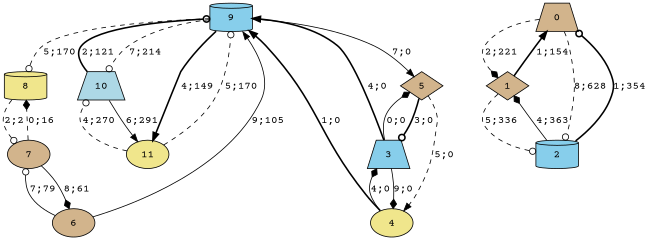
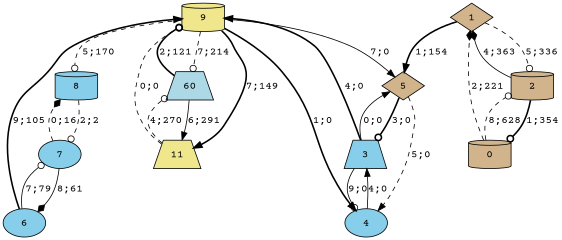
node "9": fillcolor skyblue -> khaki
node "0": shape trapezium -> cylinder
edge "1" -> "0": now "1" -> "5"
node "8": fillcolor khaki -> skyblue
node "10": label "10" -> "60"
edge "9" -> "11": label "4;149" -> "7;149"
edge "11" -> "9": label "5;170" -> "0;0"
edge "3" -> "5": arrowhead diamond -> normal
edge "4" -> "9": reversed
node "7": fillcolor tan -> skyblue
node "11": shape ellipse -> trapezium
node "2": fillcolor skyblue -> tan
edge "6" -> "9": style solid -> bold
edge "3" -> "4": arrowhead diamond -> odot
edge "4" -> "3": arrowhead diamond -> normal
node "6": fillcolor tan -> skyblue
node "4": fillcolor khaki -> skyblue
